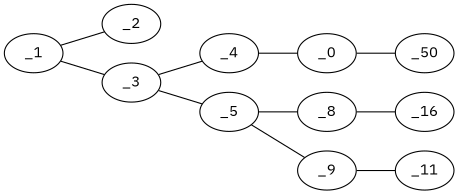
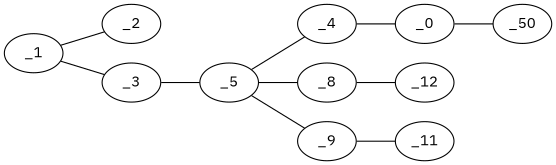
edge "_4" -- "_3": now "_4" -- "_5"
node "_16": label "_16" -> "_12"
